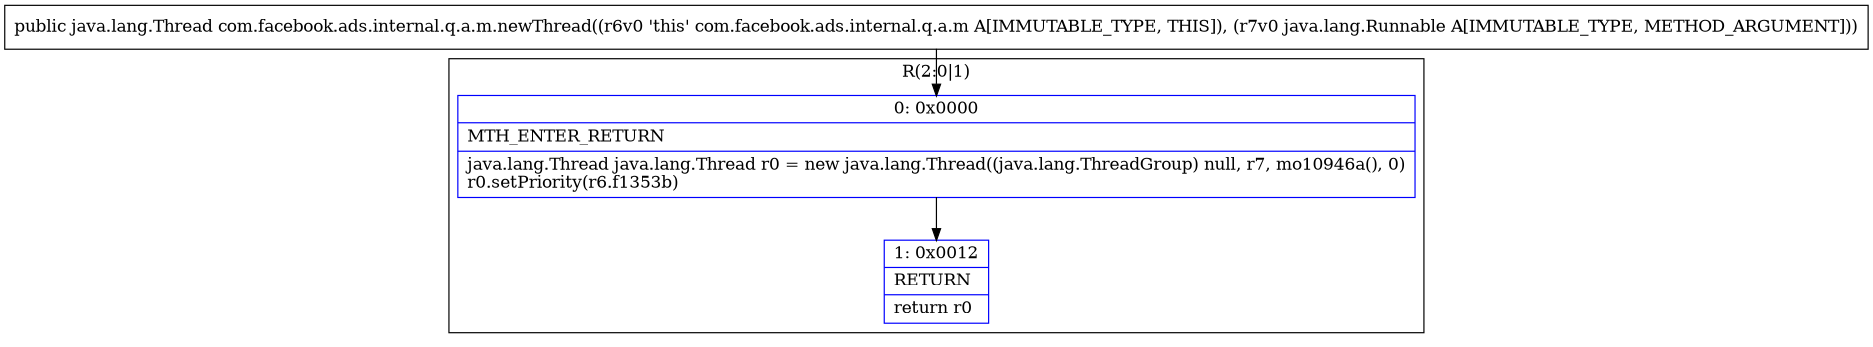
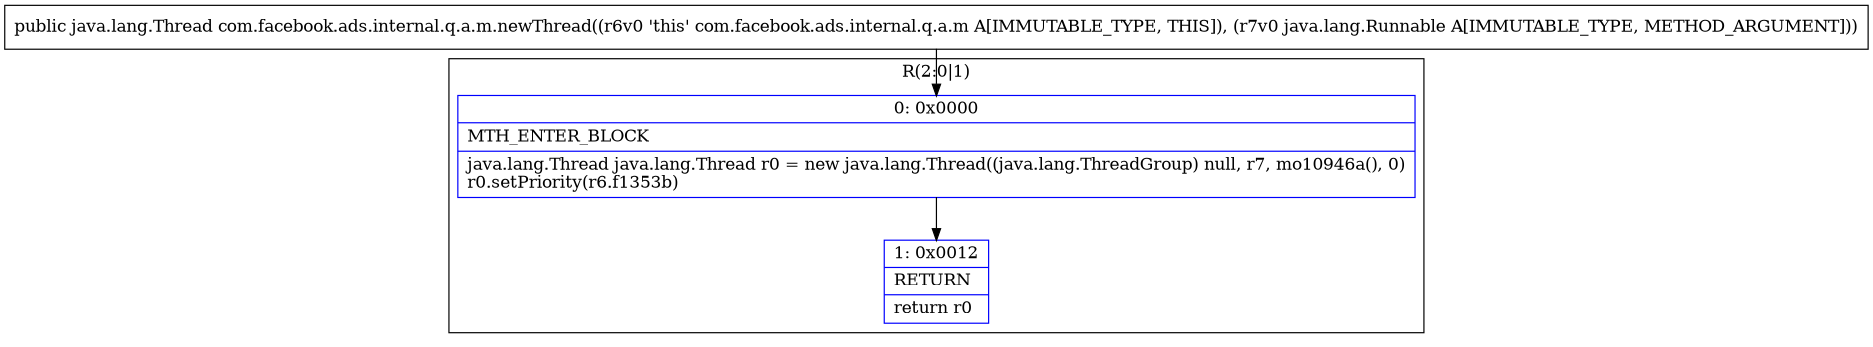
node "0: 0x0000": text "MTH_ENTER_RETURN" -> "MTH_ENTER_BLOCK"
